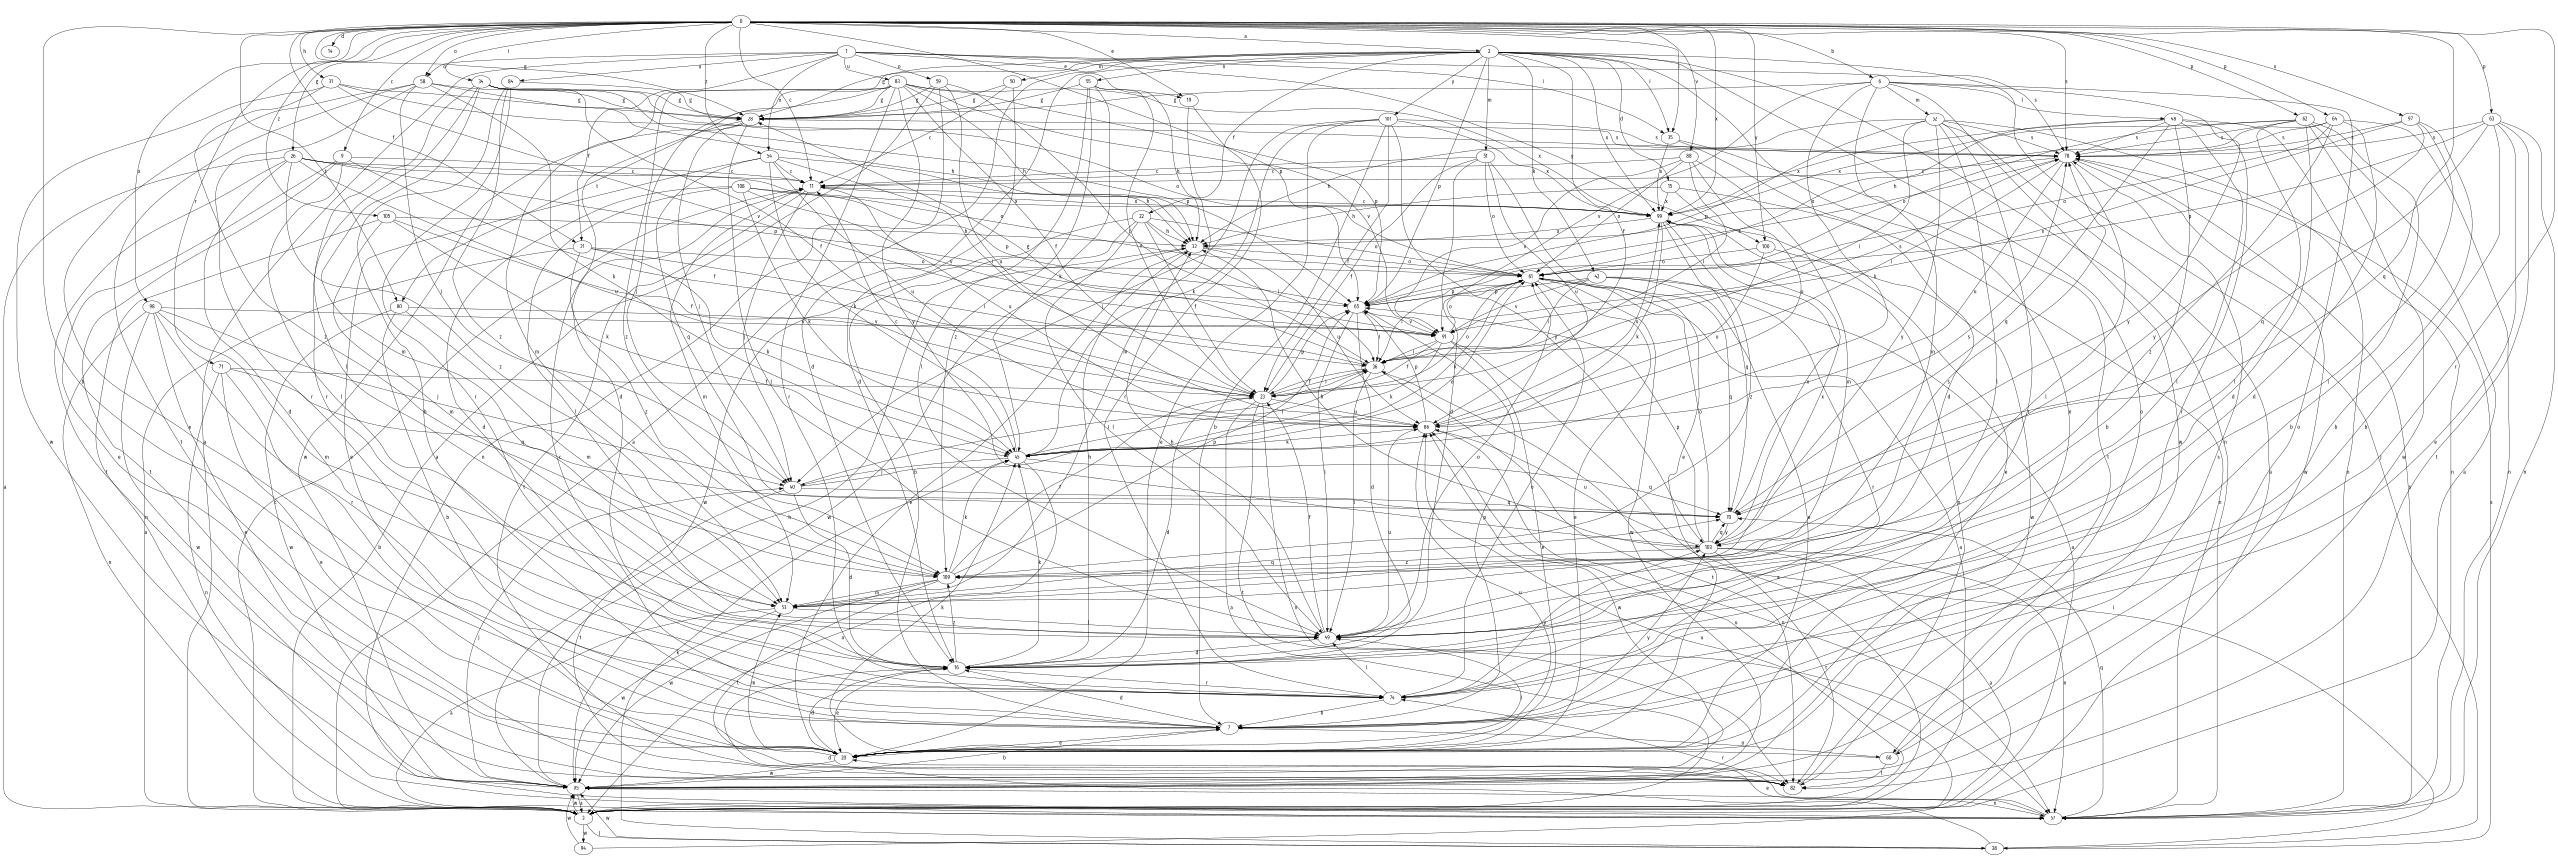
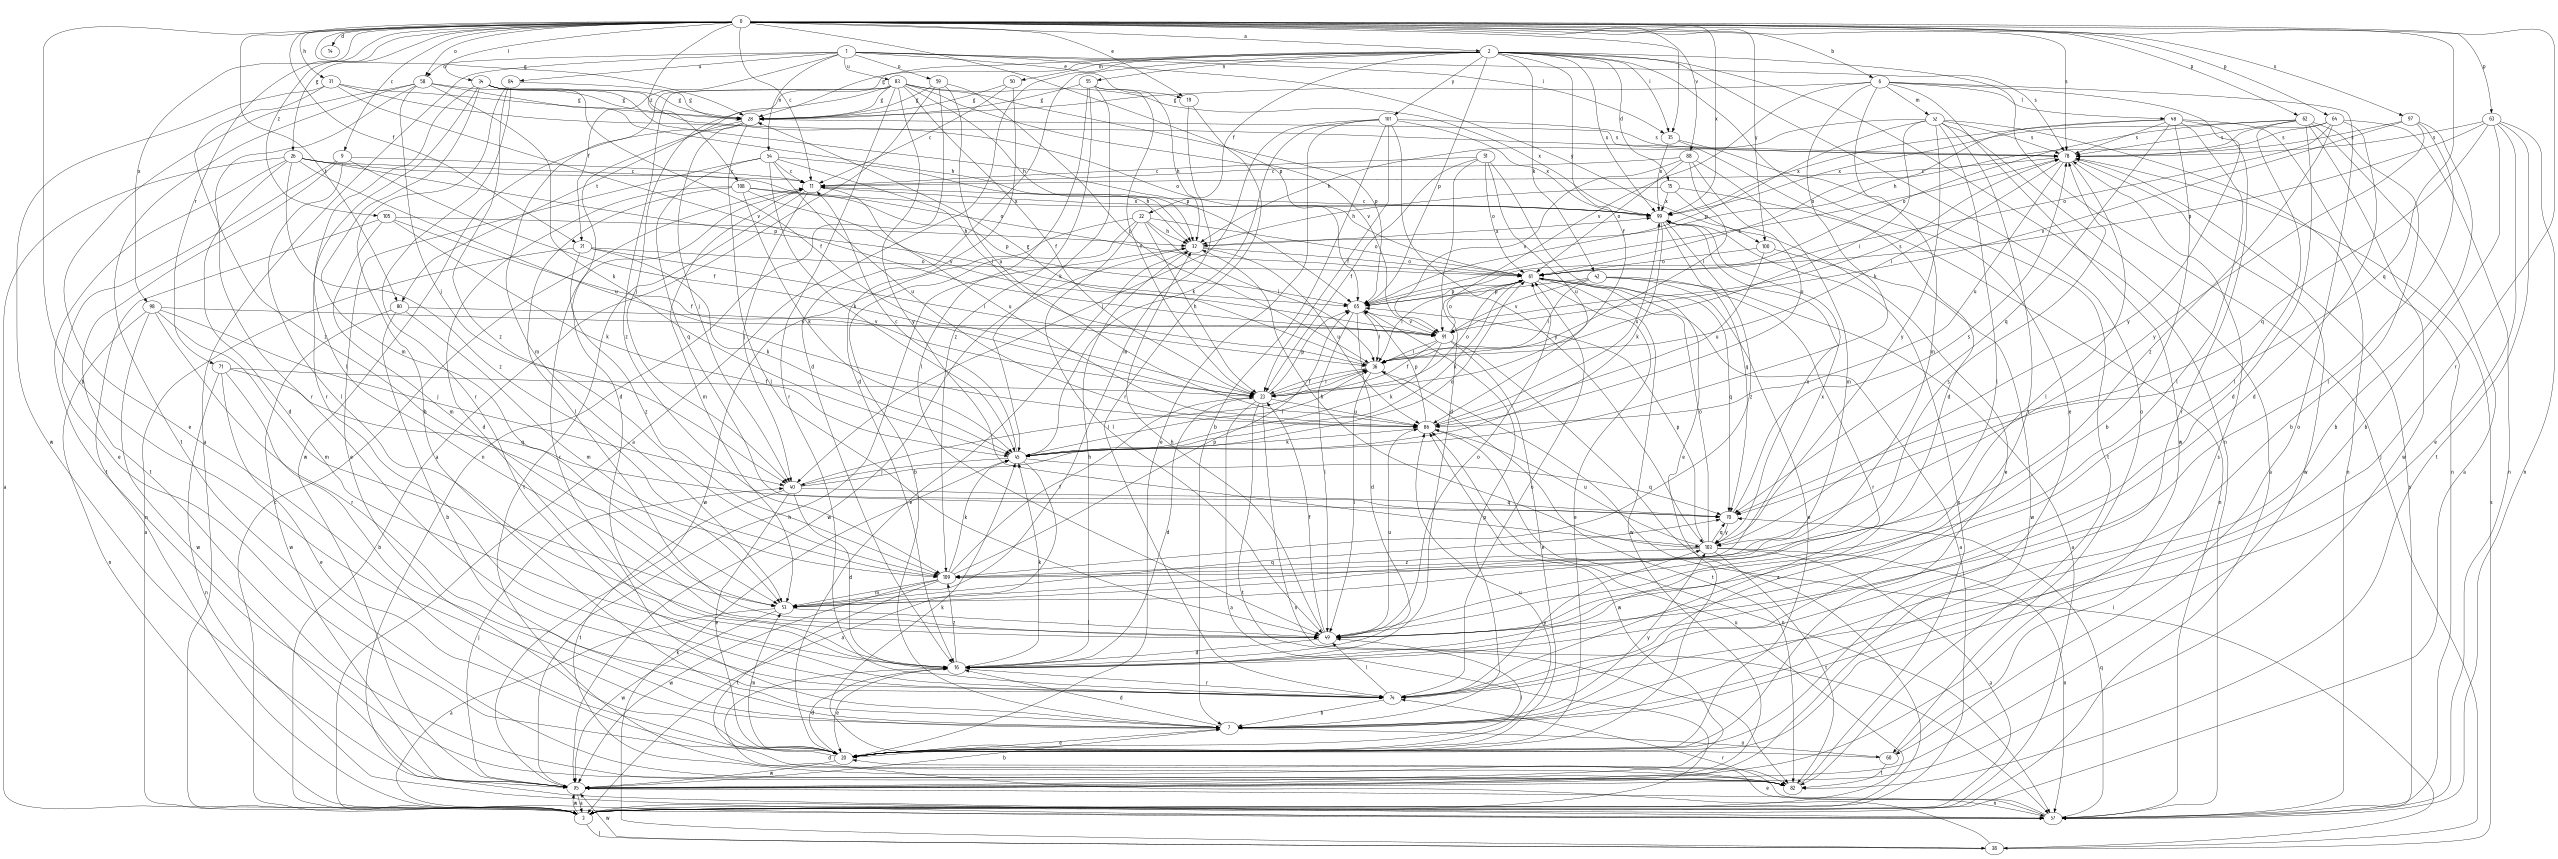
edge "0" -> "54": now "0" -> "108"
edge "2" -> "51": removed, label "m"
edge "99" -> "32": reversed
edge "22" -> "23": label "f" -> "h"
edge "98" -> "20": now "40" -> "20"
node "94": removed
